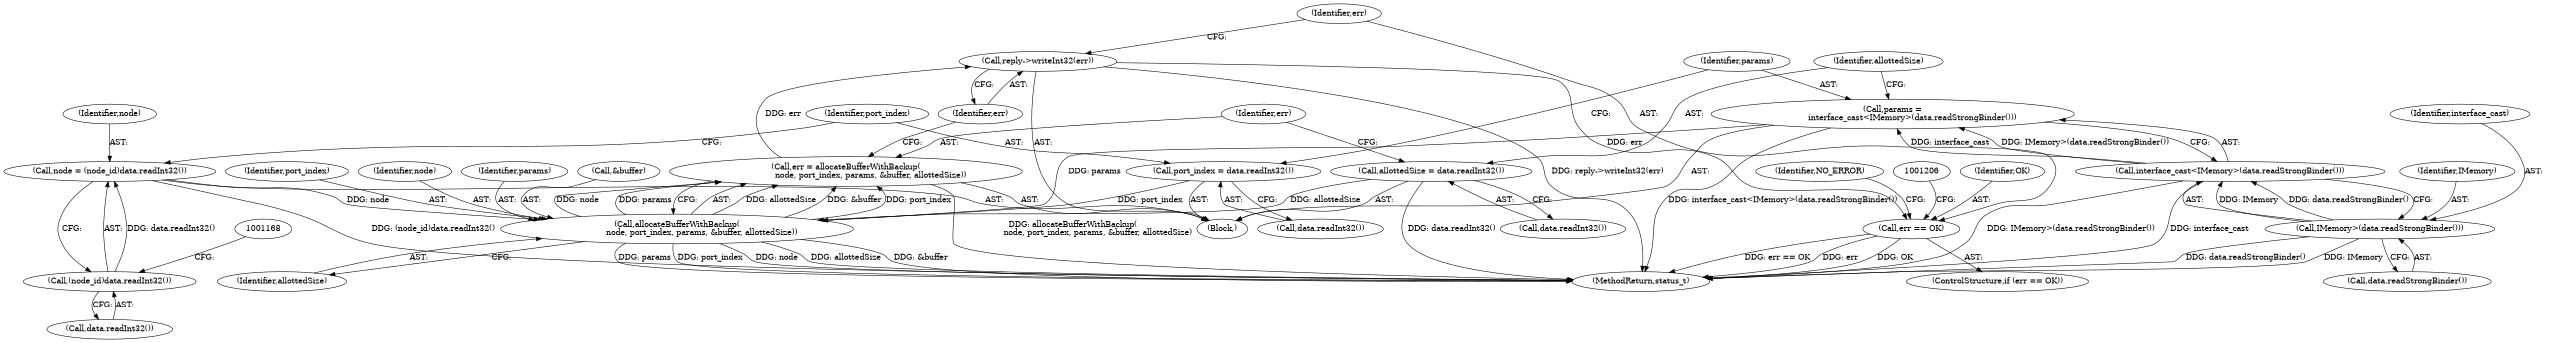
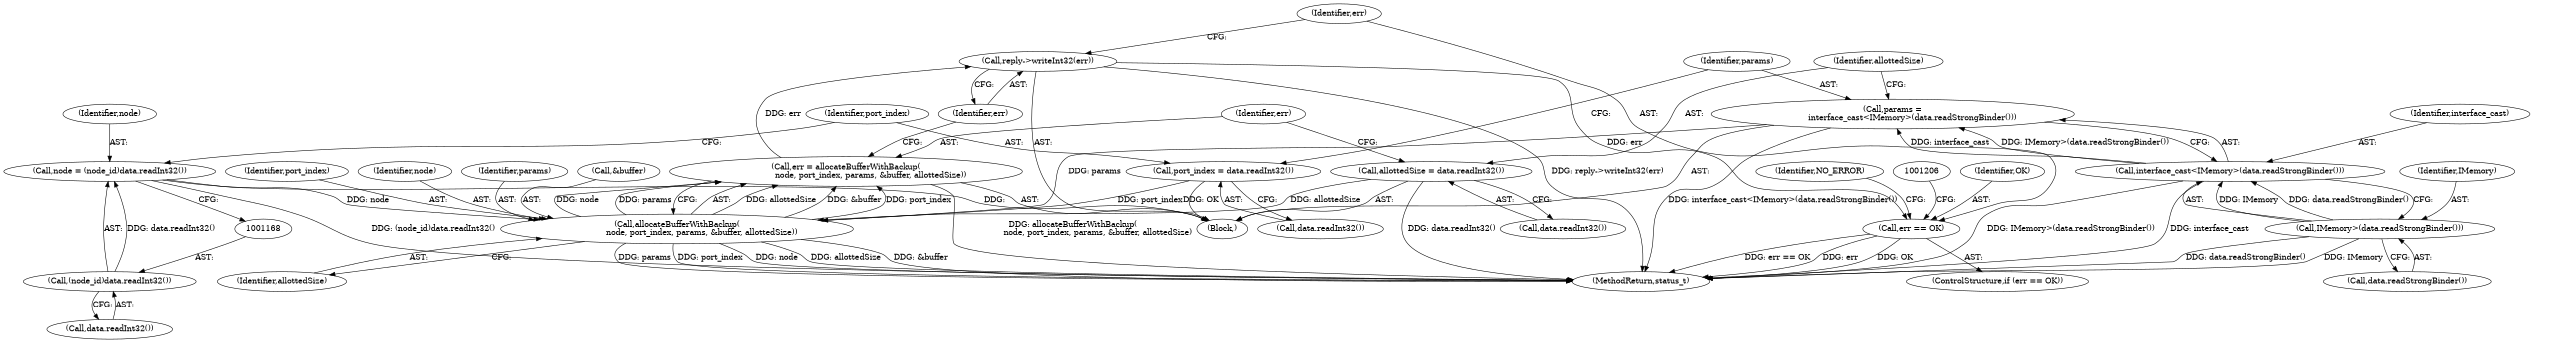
edge "(Identifier,interface_cast)" -> "(Call,IMemory>(data.readStrongBinder()))": now "(Identifier,interface_cast)" -> "(Call,interface_cast<IMemory>(data.readStrongBinder()))"
edge "(Call,node = (node_id)data.readInt32())" -> "(Block,)": label "AST: " -> "DDG: "
edge "(Call,port_index = data.readInt32())" -> "(Block,)": label "AST: " -> "DDG: OK"
edge "(Call,node = (node_id)data.readInt32())" -> "(Call,(node_id)data.readInt32())": now "(Call,node = (node_id)data.readInt32())" -> "1001168"
edge "1001168" -> "(Call,(node_id)data.readInt32())": label "CFG: " -> "AST: "
